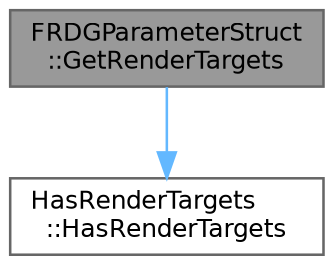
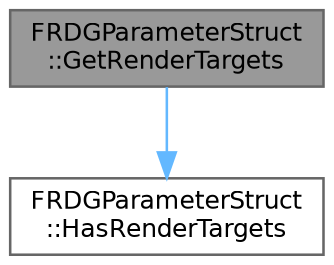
node "HasRenderTargets ::HasRenderTargets": label "HasRenderTargets ::HasRenderTargets" -> "FRDGParameterStruct ::HasRenderTargets"
